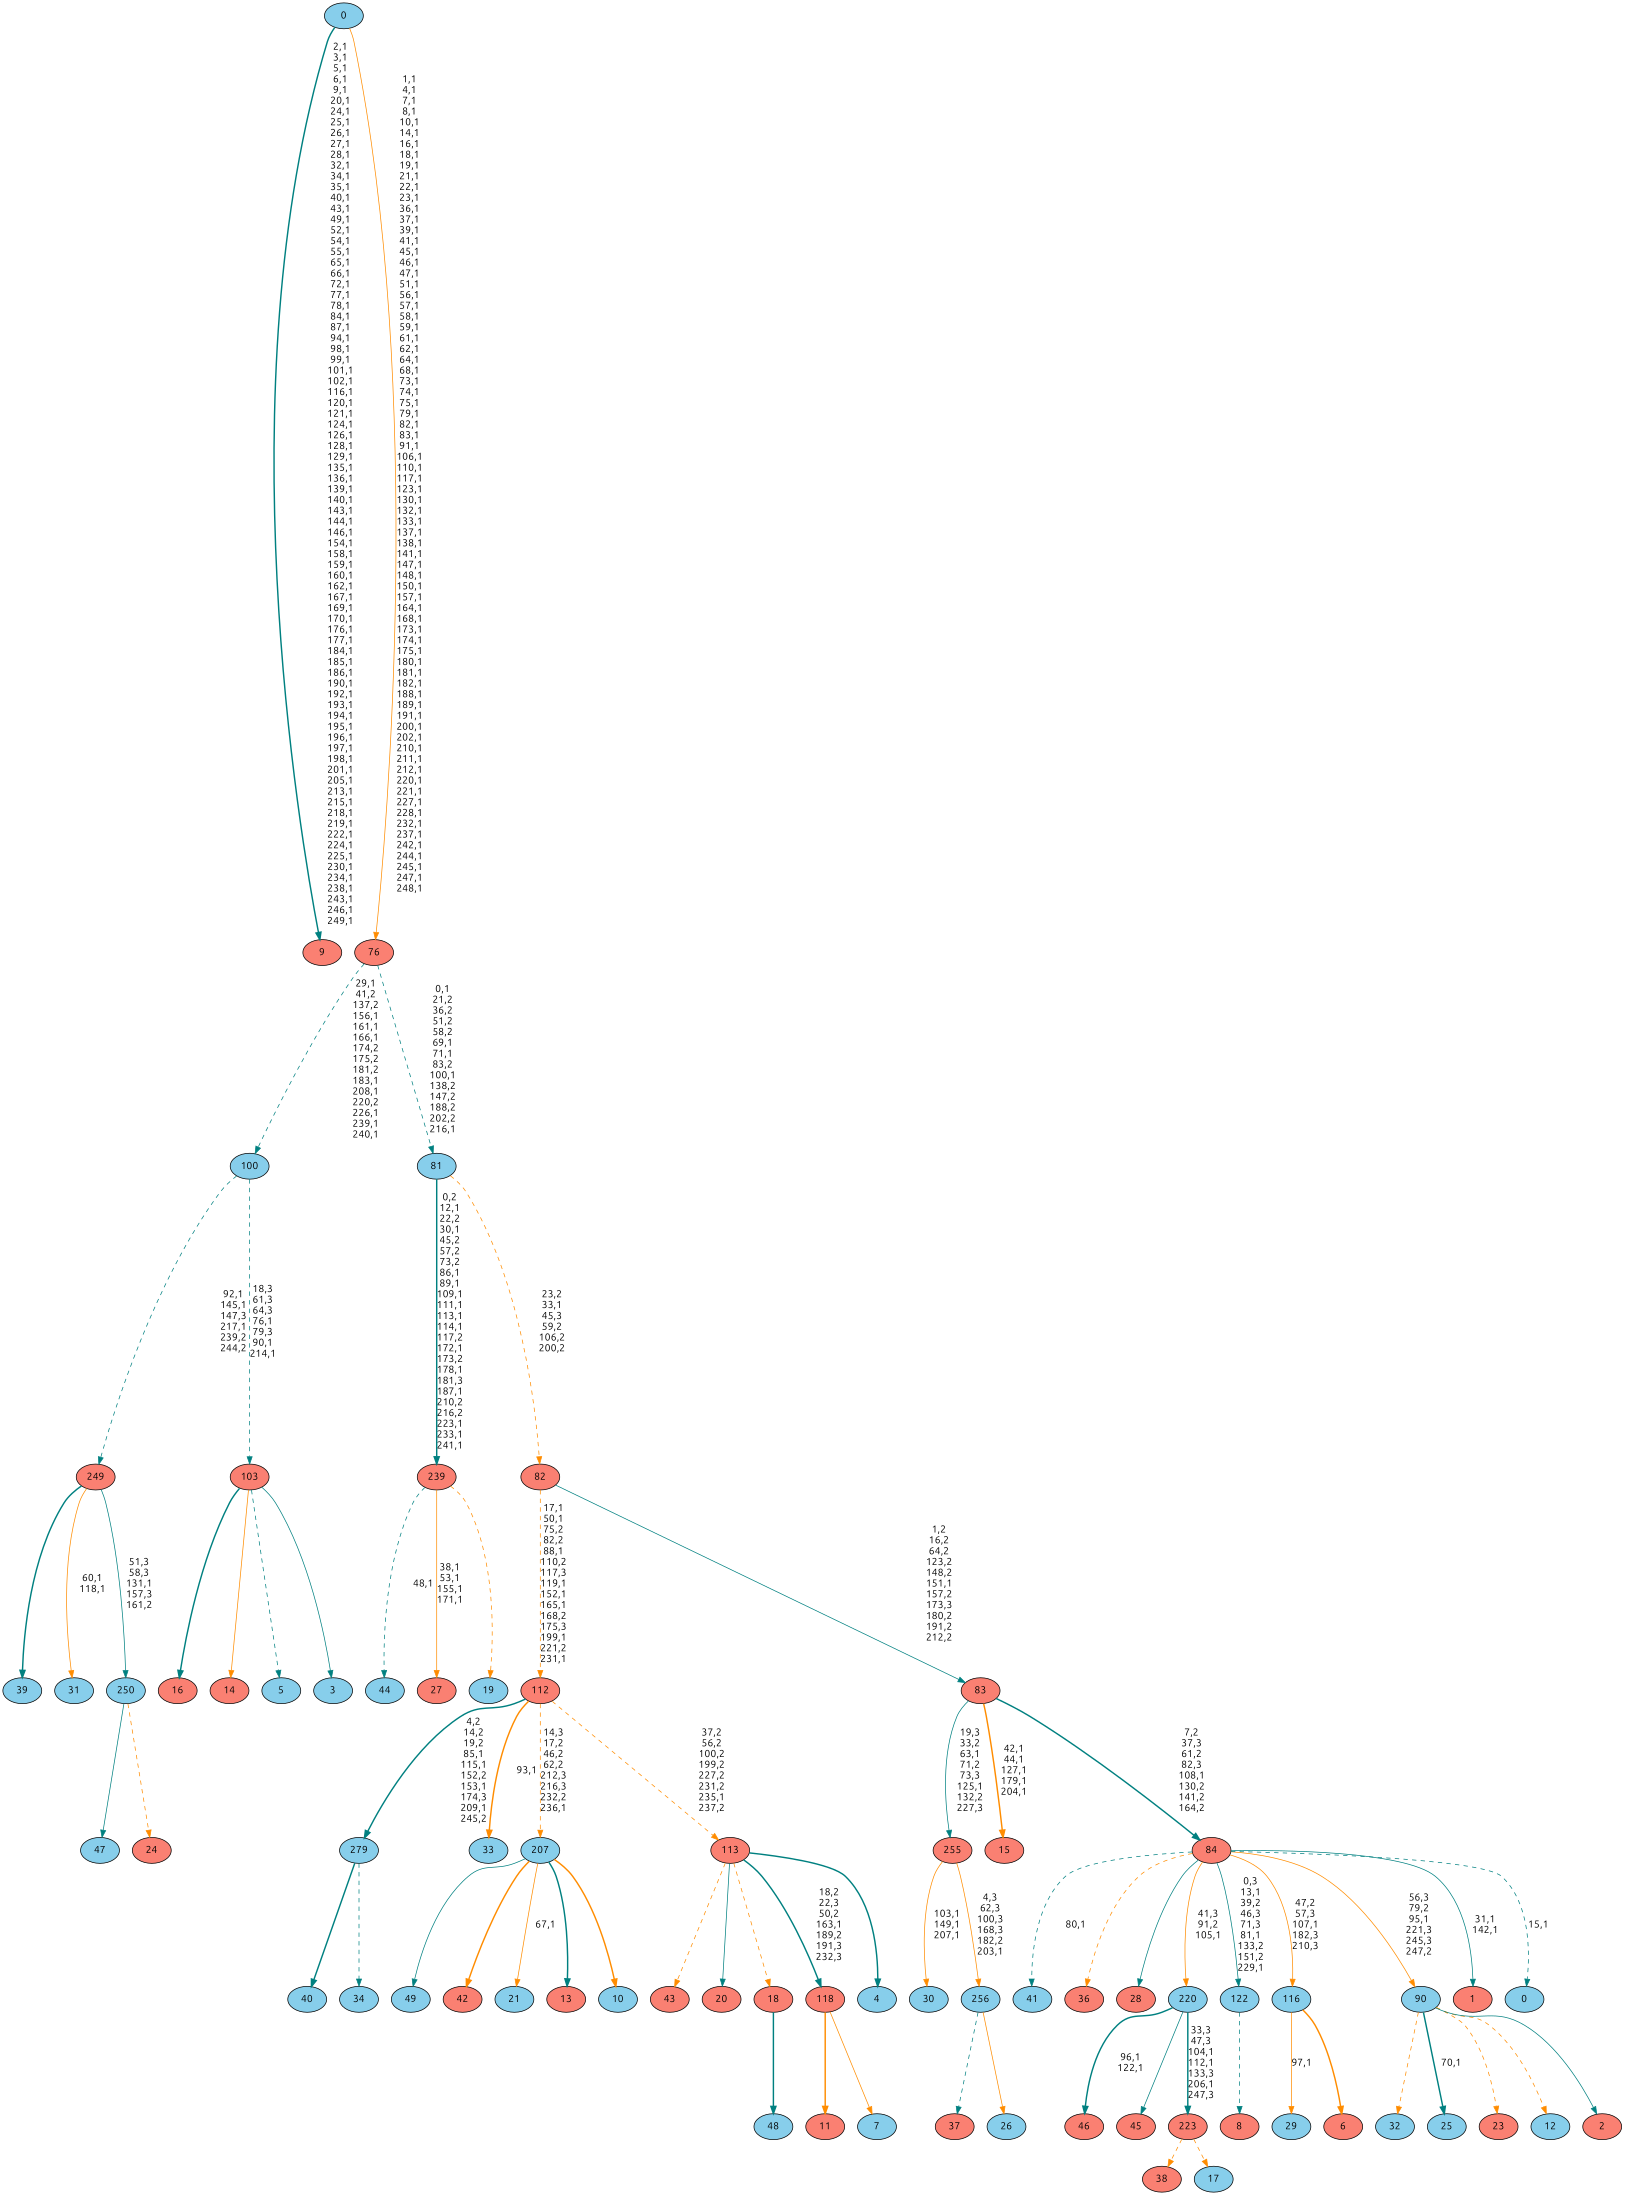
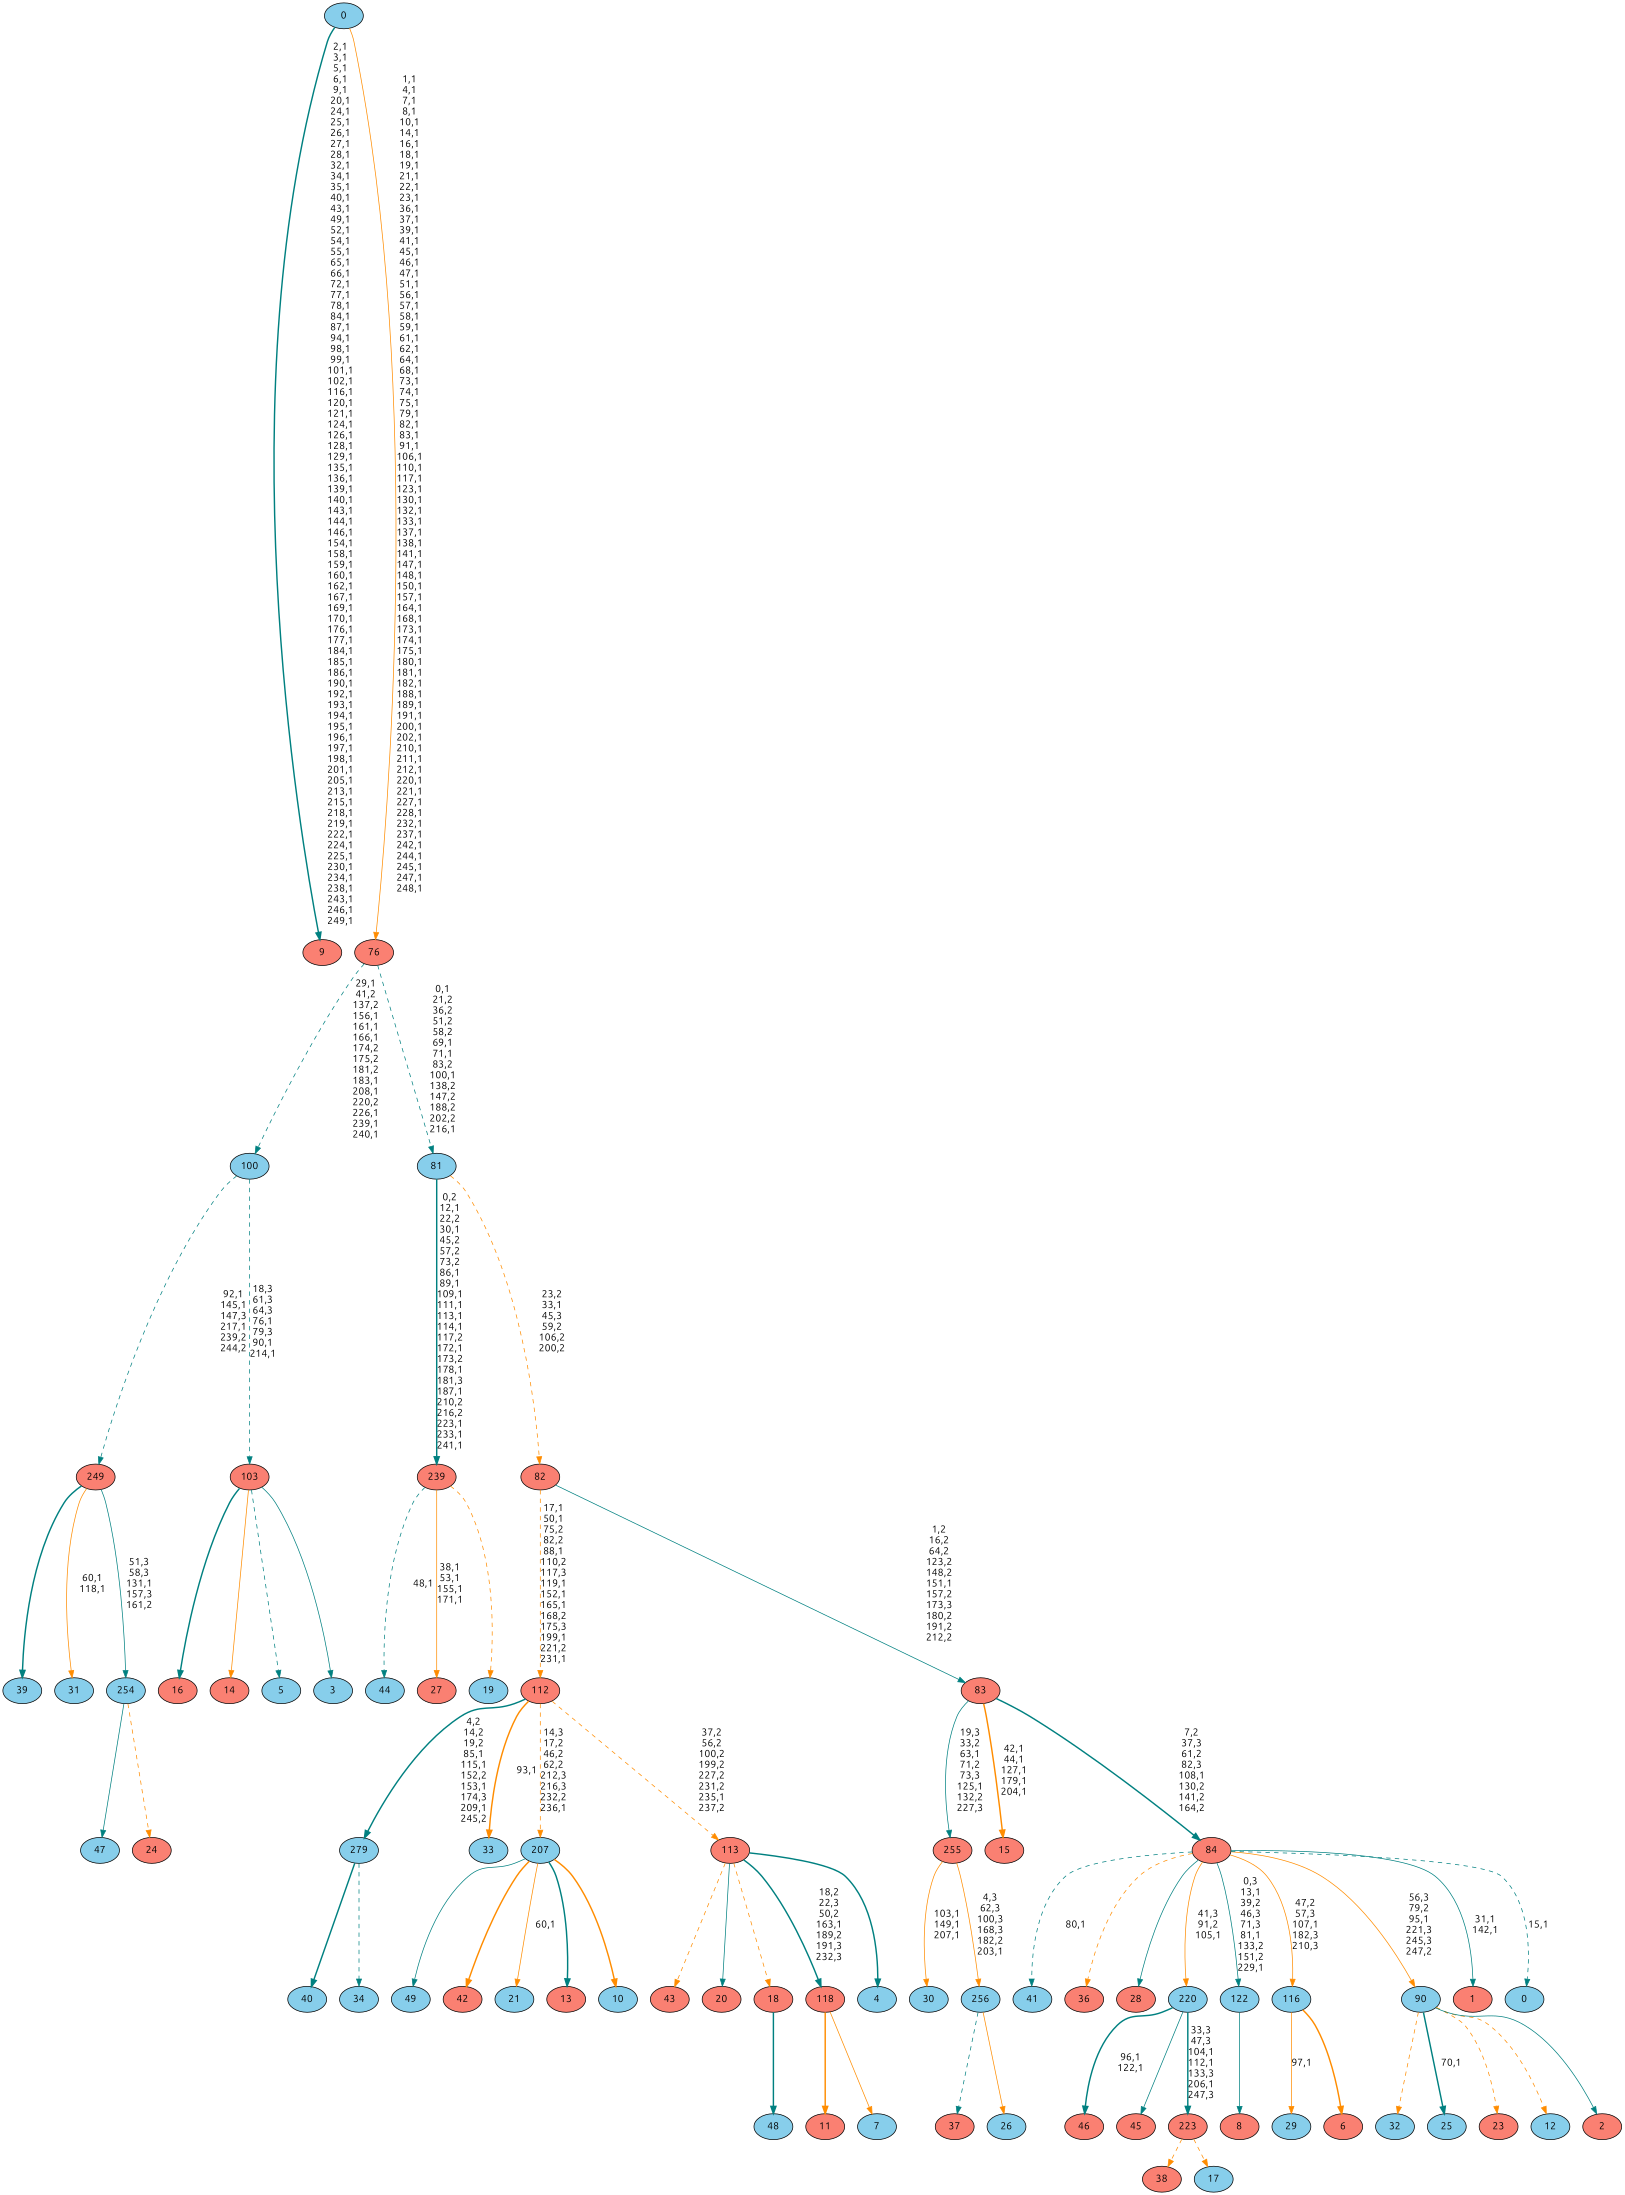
node "250": label "250" -> "254"
edge "207" -> "21": label "67,1" -> "60,1"
edge "122" -> "8": style dashed -> solid
